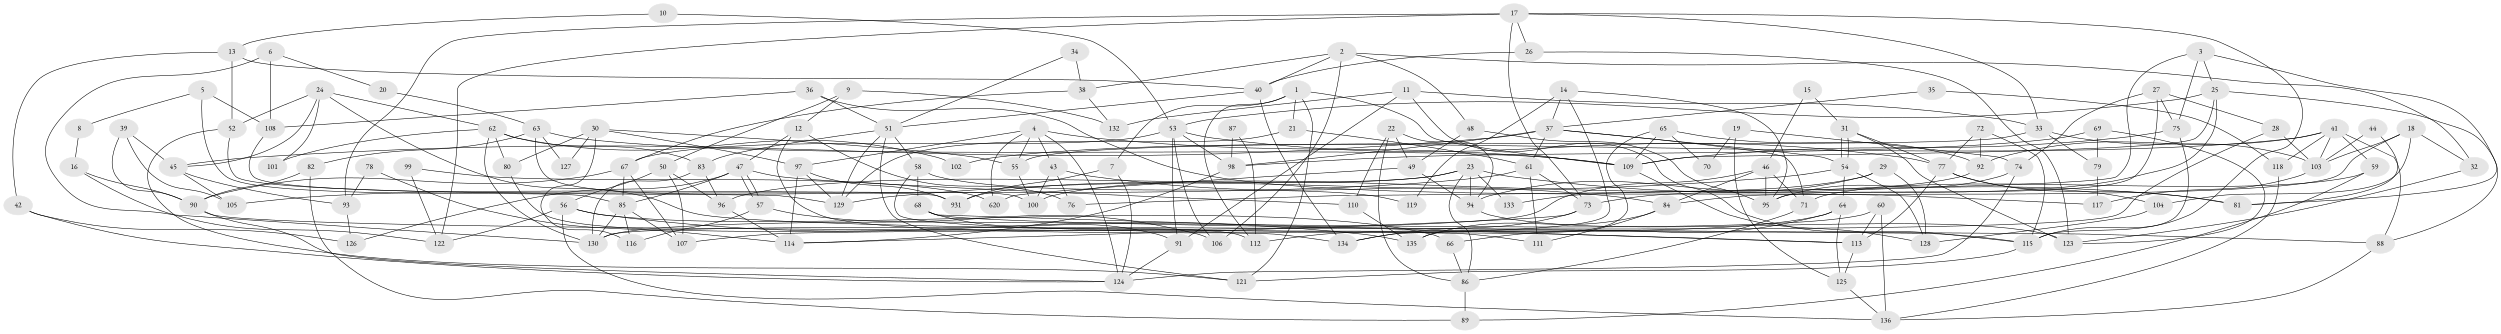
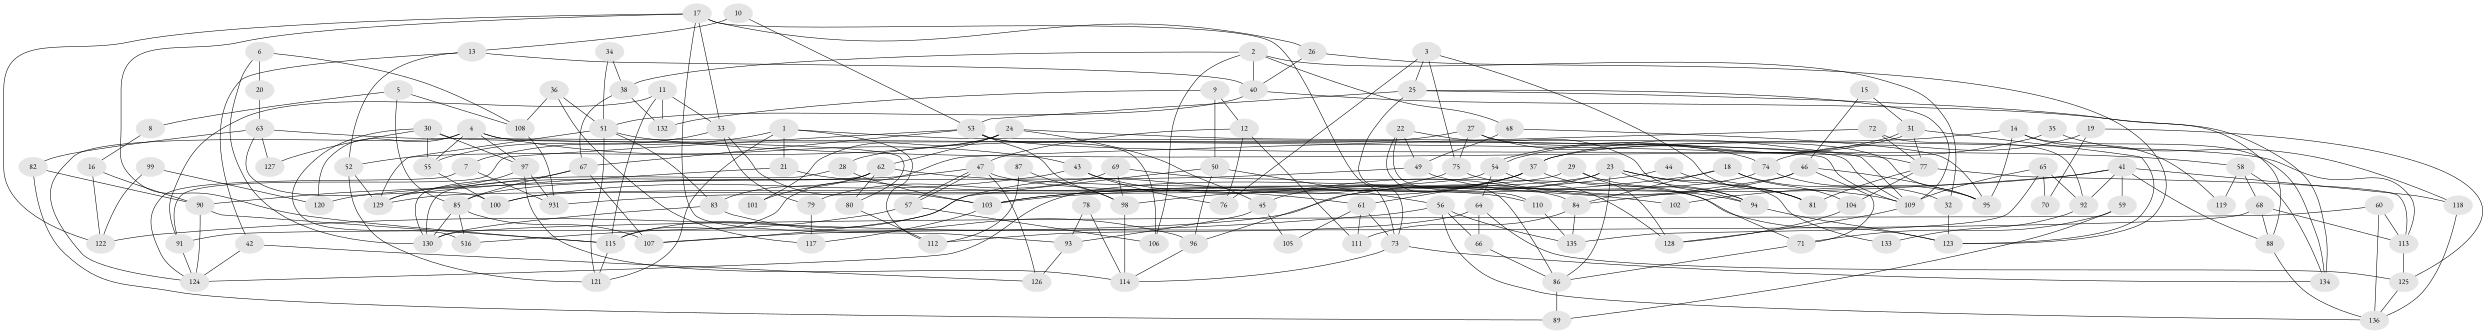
node "39": removed
edge "37" -- "54": removed
node "620": label "620" -> "120"
node "116": label "116" -> "516"
